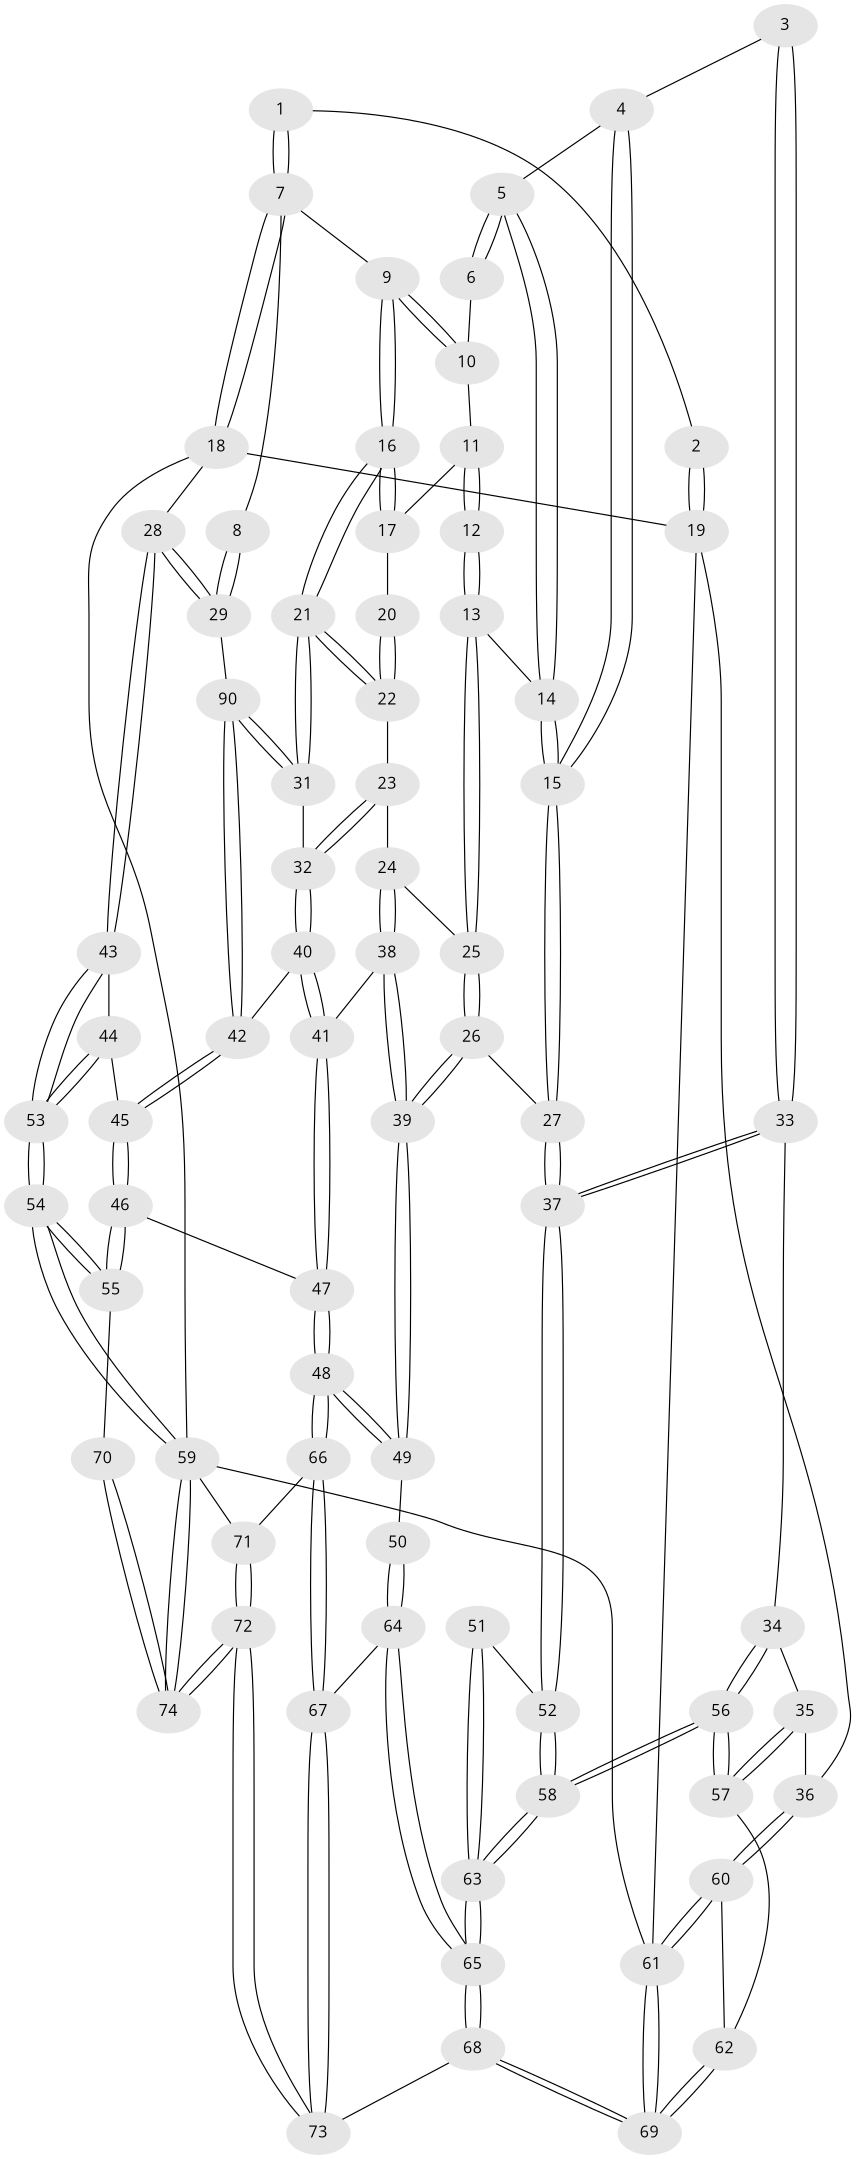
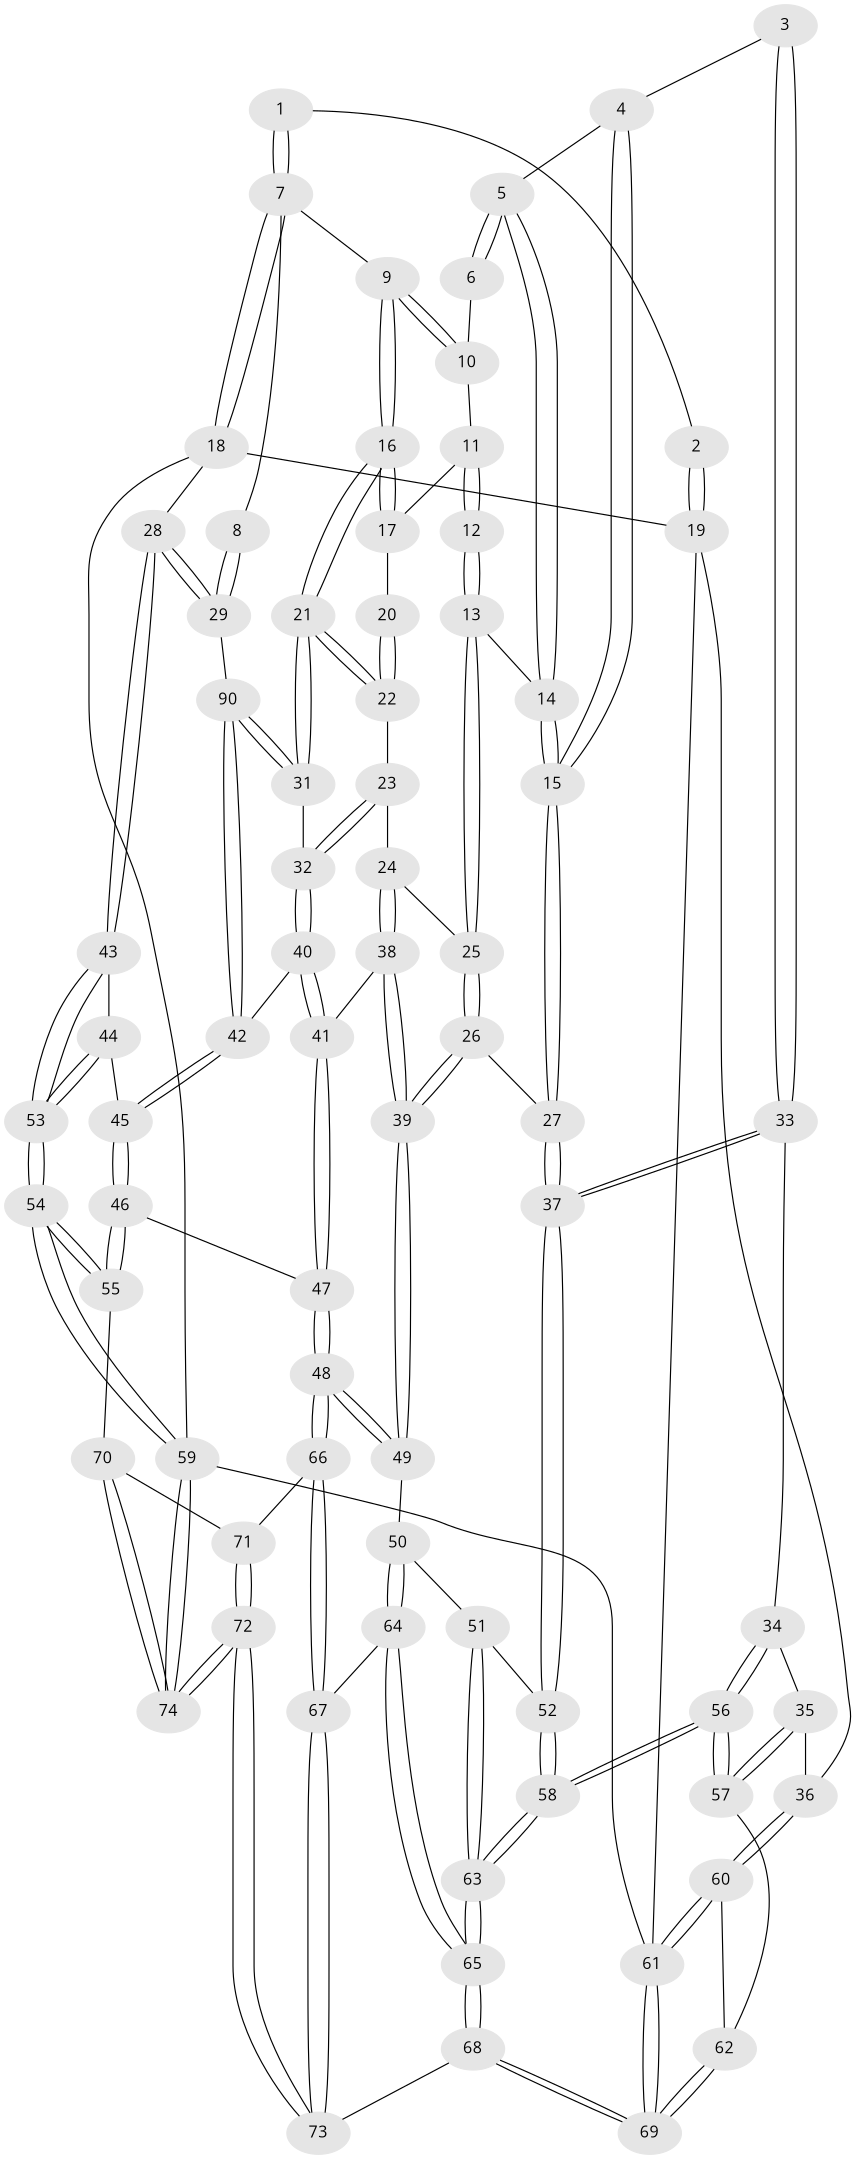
edge "59" -- "71": now "70" -- "71"
edge "50" -- "51": added
